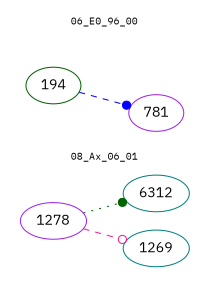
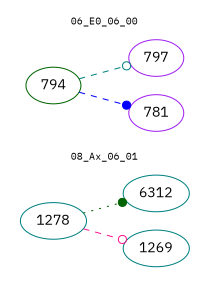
cluster "06_E0_96_00": label "06_E0_96_00" -> "06_E0_06_00"
node "797": added
node "194": label "194" -> "794"
node "1278": color purple -> teal
